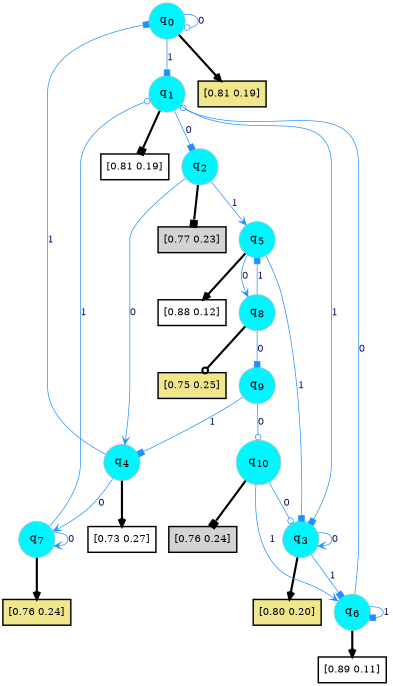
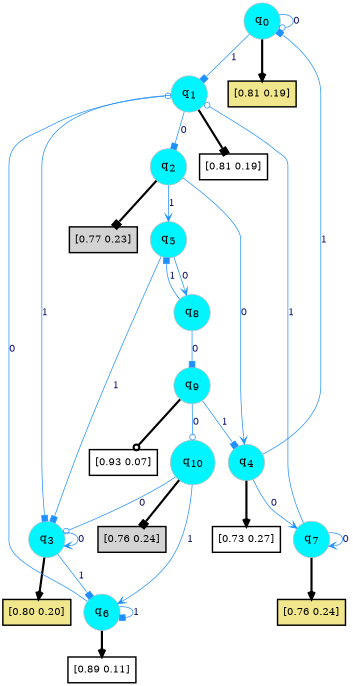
node "[0.88 0.12]": removed
node "[0.75 0.25]": removed
node "[0.93 0.07]": added
